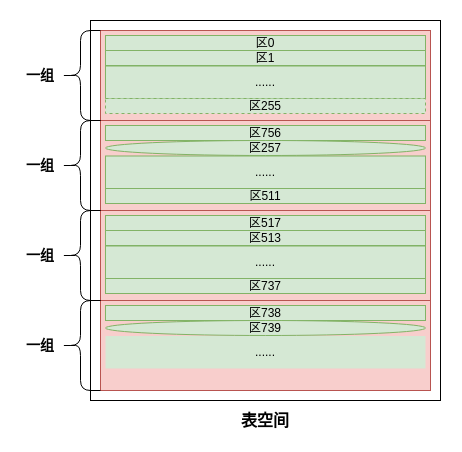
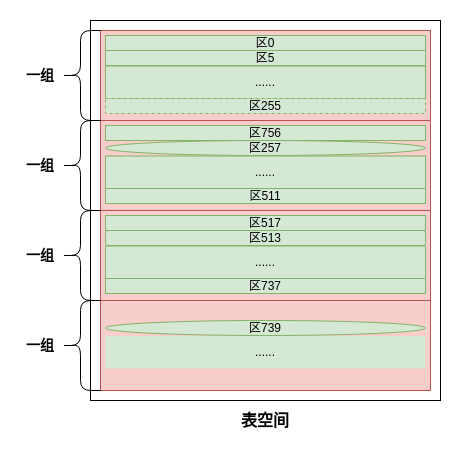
node "区1": label "区1" -> "区5"
node "区513": shape rectangle -> rounded rectangle
node "区738": removed
